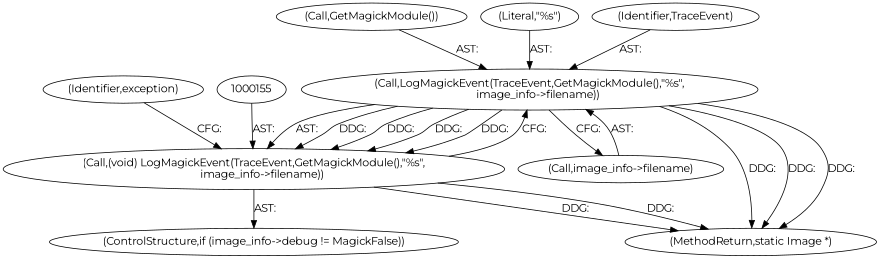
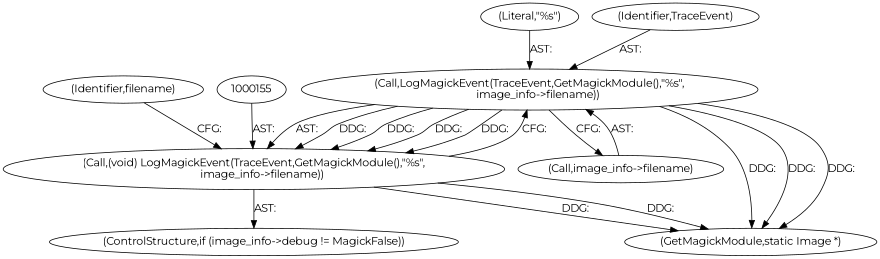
node "(Call,GetMagickModule())": removed
node "(Identifier,exception)": label "(Identifier,exception)" -> "(Identifier,filename)"
node "(MethodReturn,static Image *)": label "(MethodReturn,static Image *)" -> "(GetMagickModule,static Image *)"
